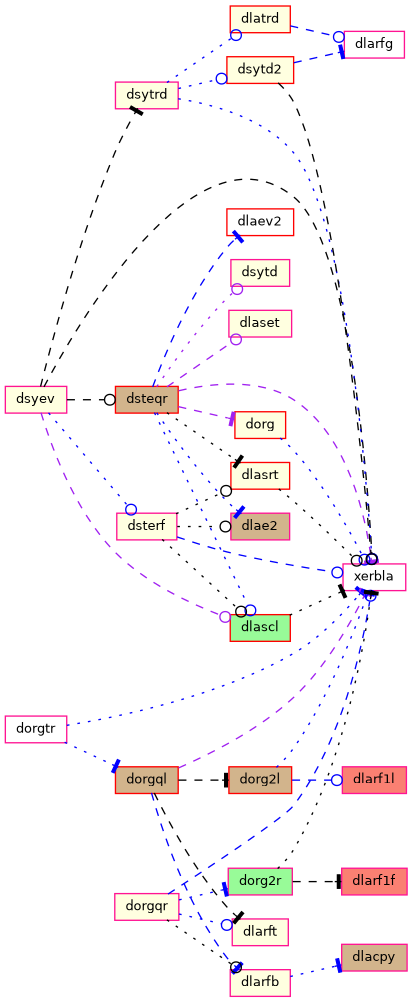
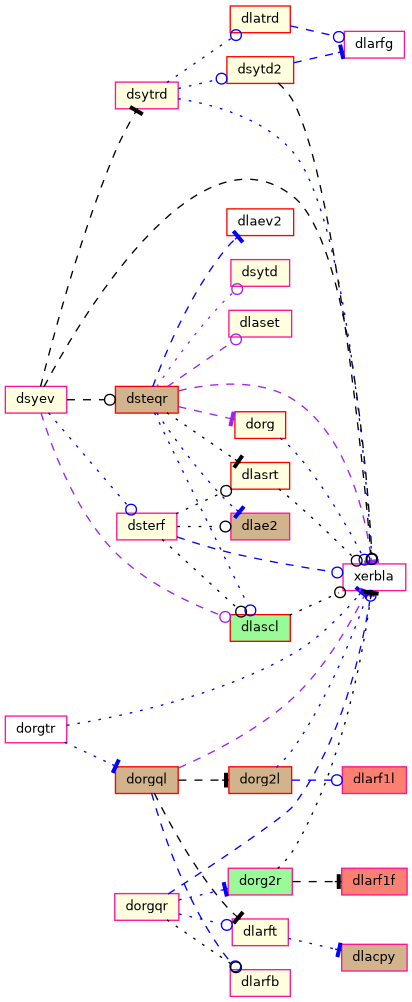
edge "dlascl" -> "xerbla": arrowhead tee -> odot
edge "dorgql" -> "dlarfb": arrowhead tee -> odot
edge "dlarfb" -> "dlacpy": now "dlarft" -> "dlacpy"
